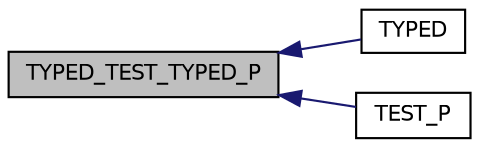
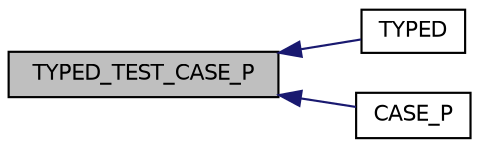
node "TYPED_TEST_TYPED_P": label "TYPED_TEST_TYPED_P" -> "TYPED_TEST_CASE_P"
node "TEST_P": label "TEST_P" -> "CASE_P"
